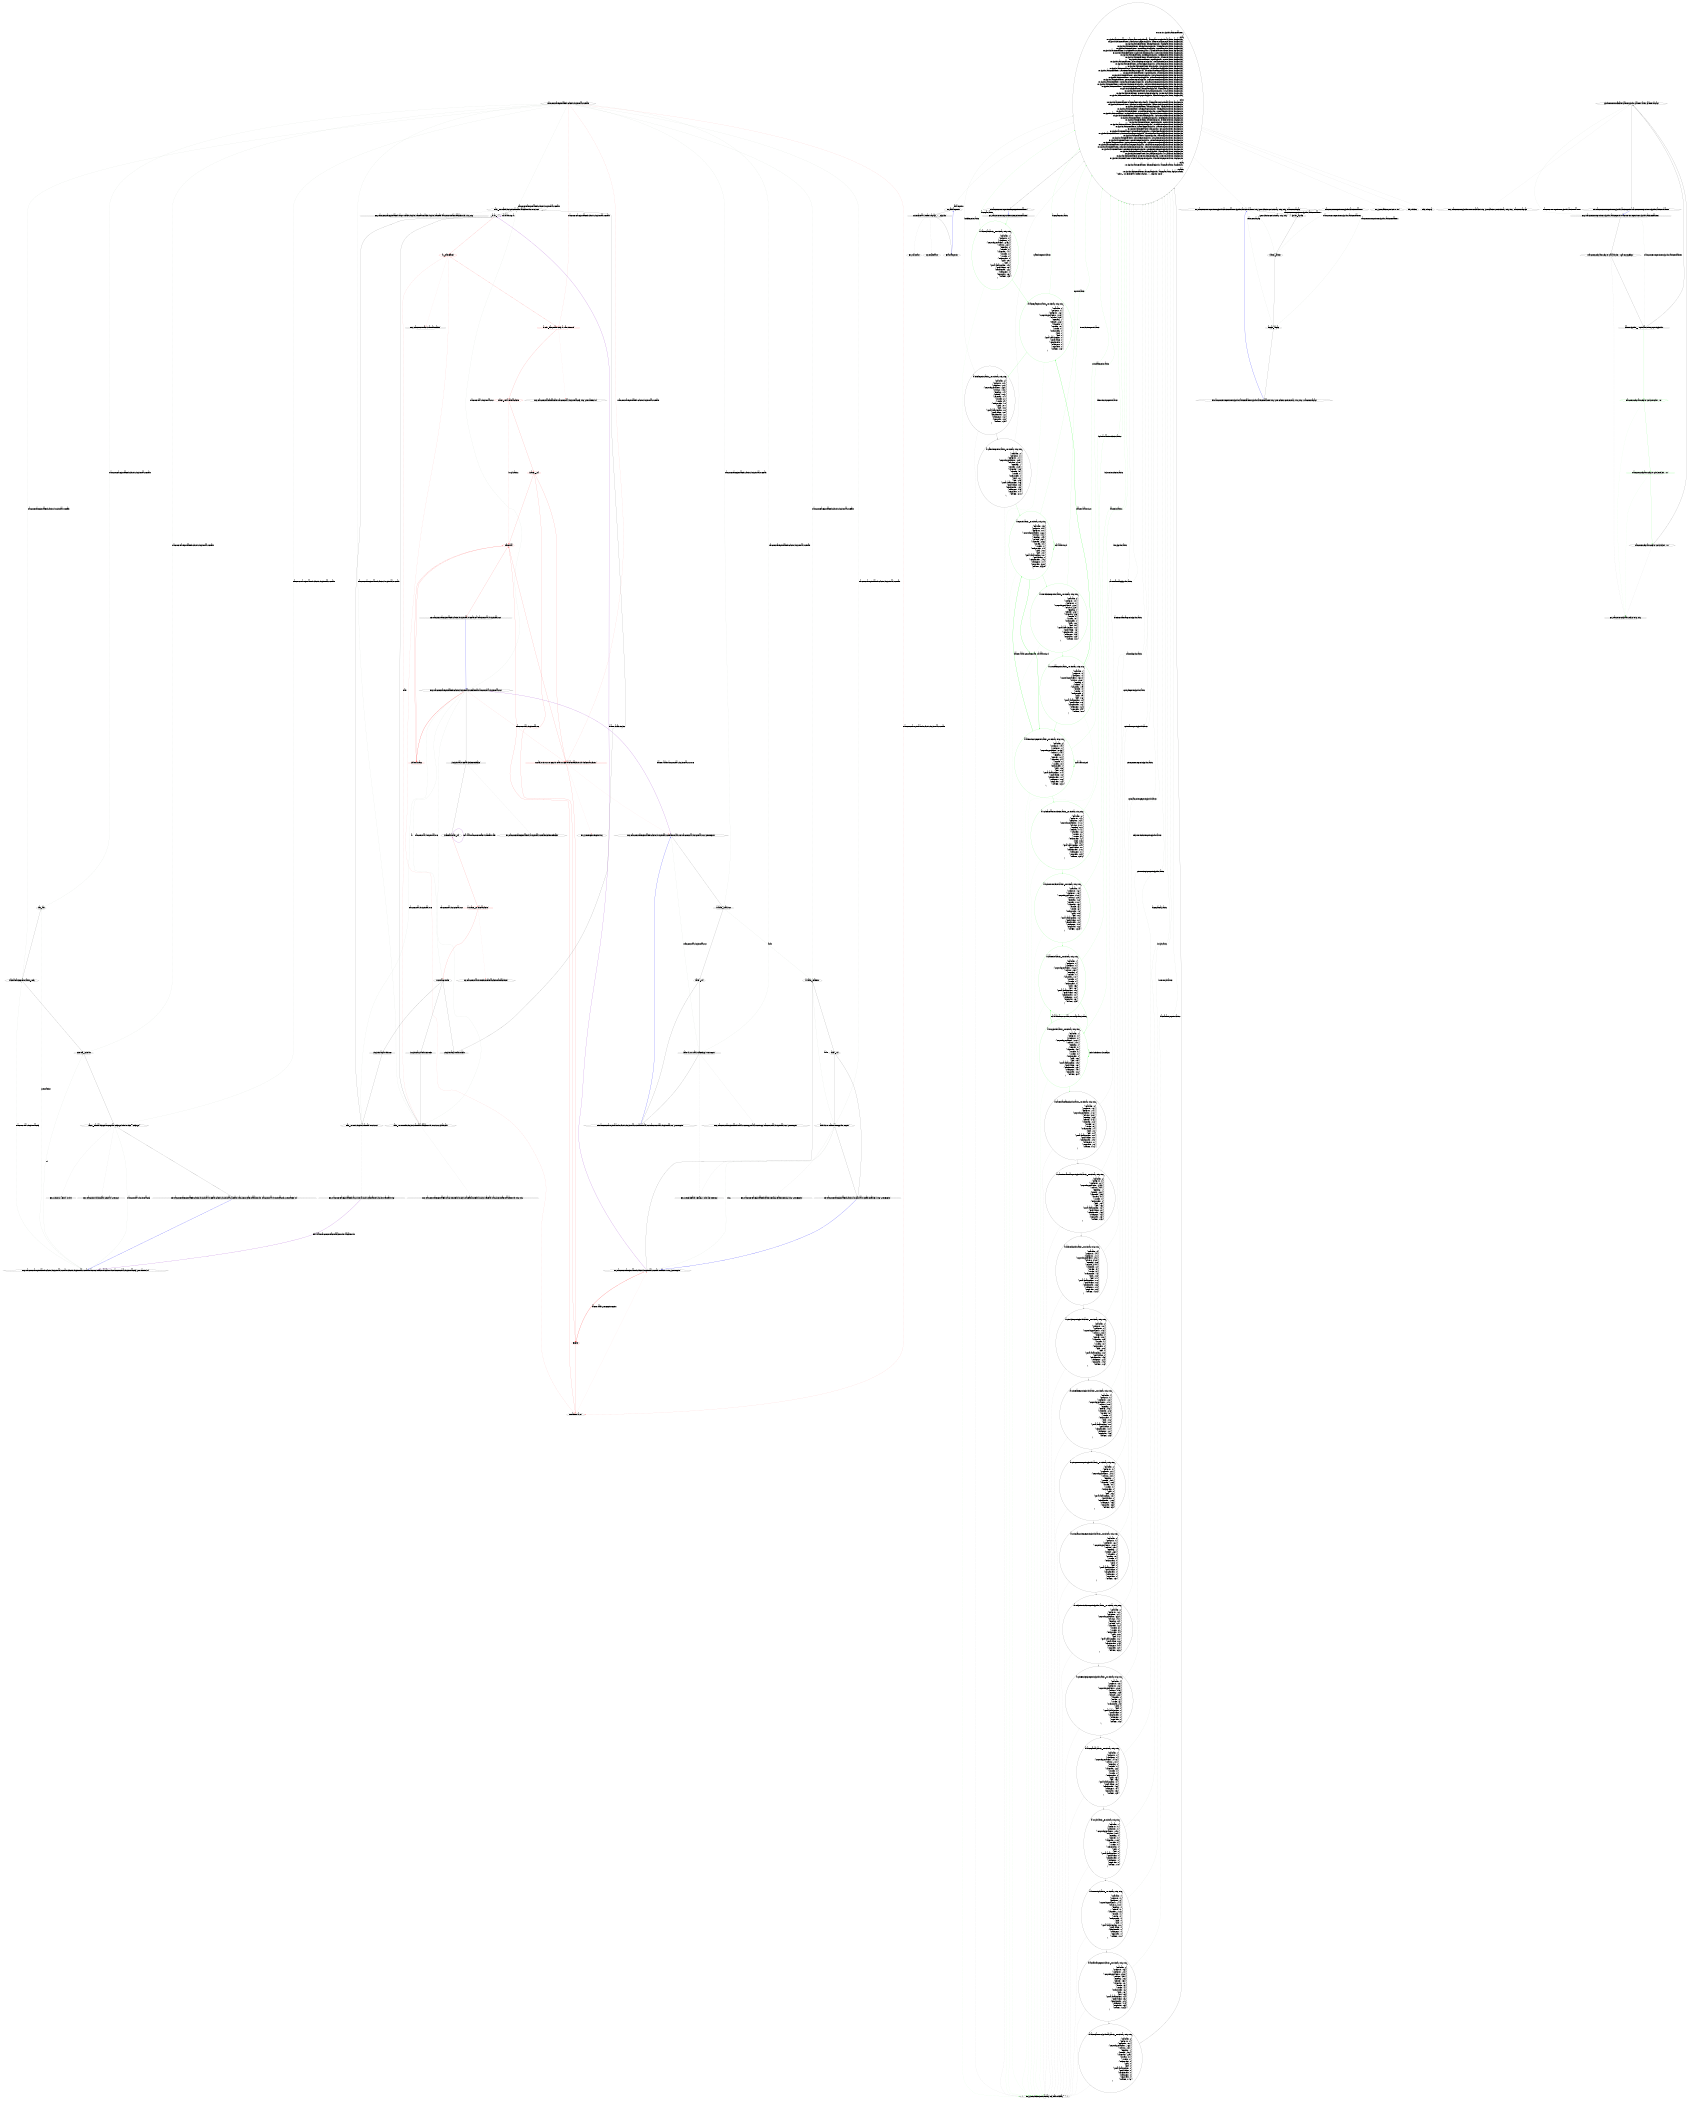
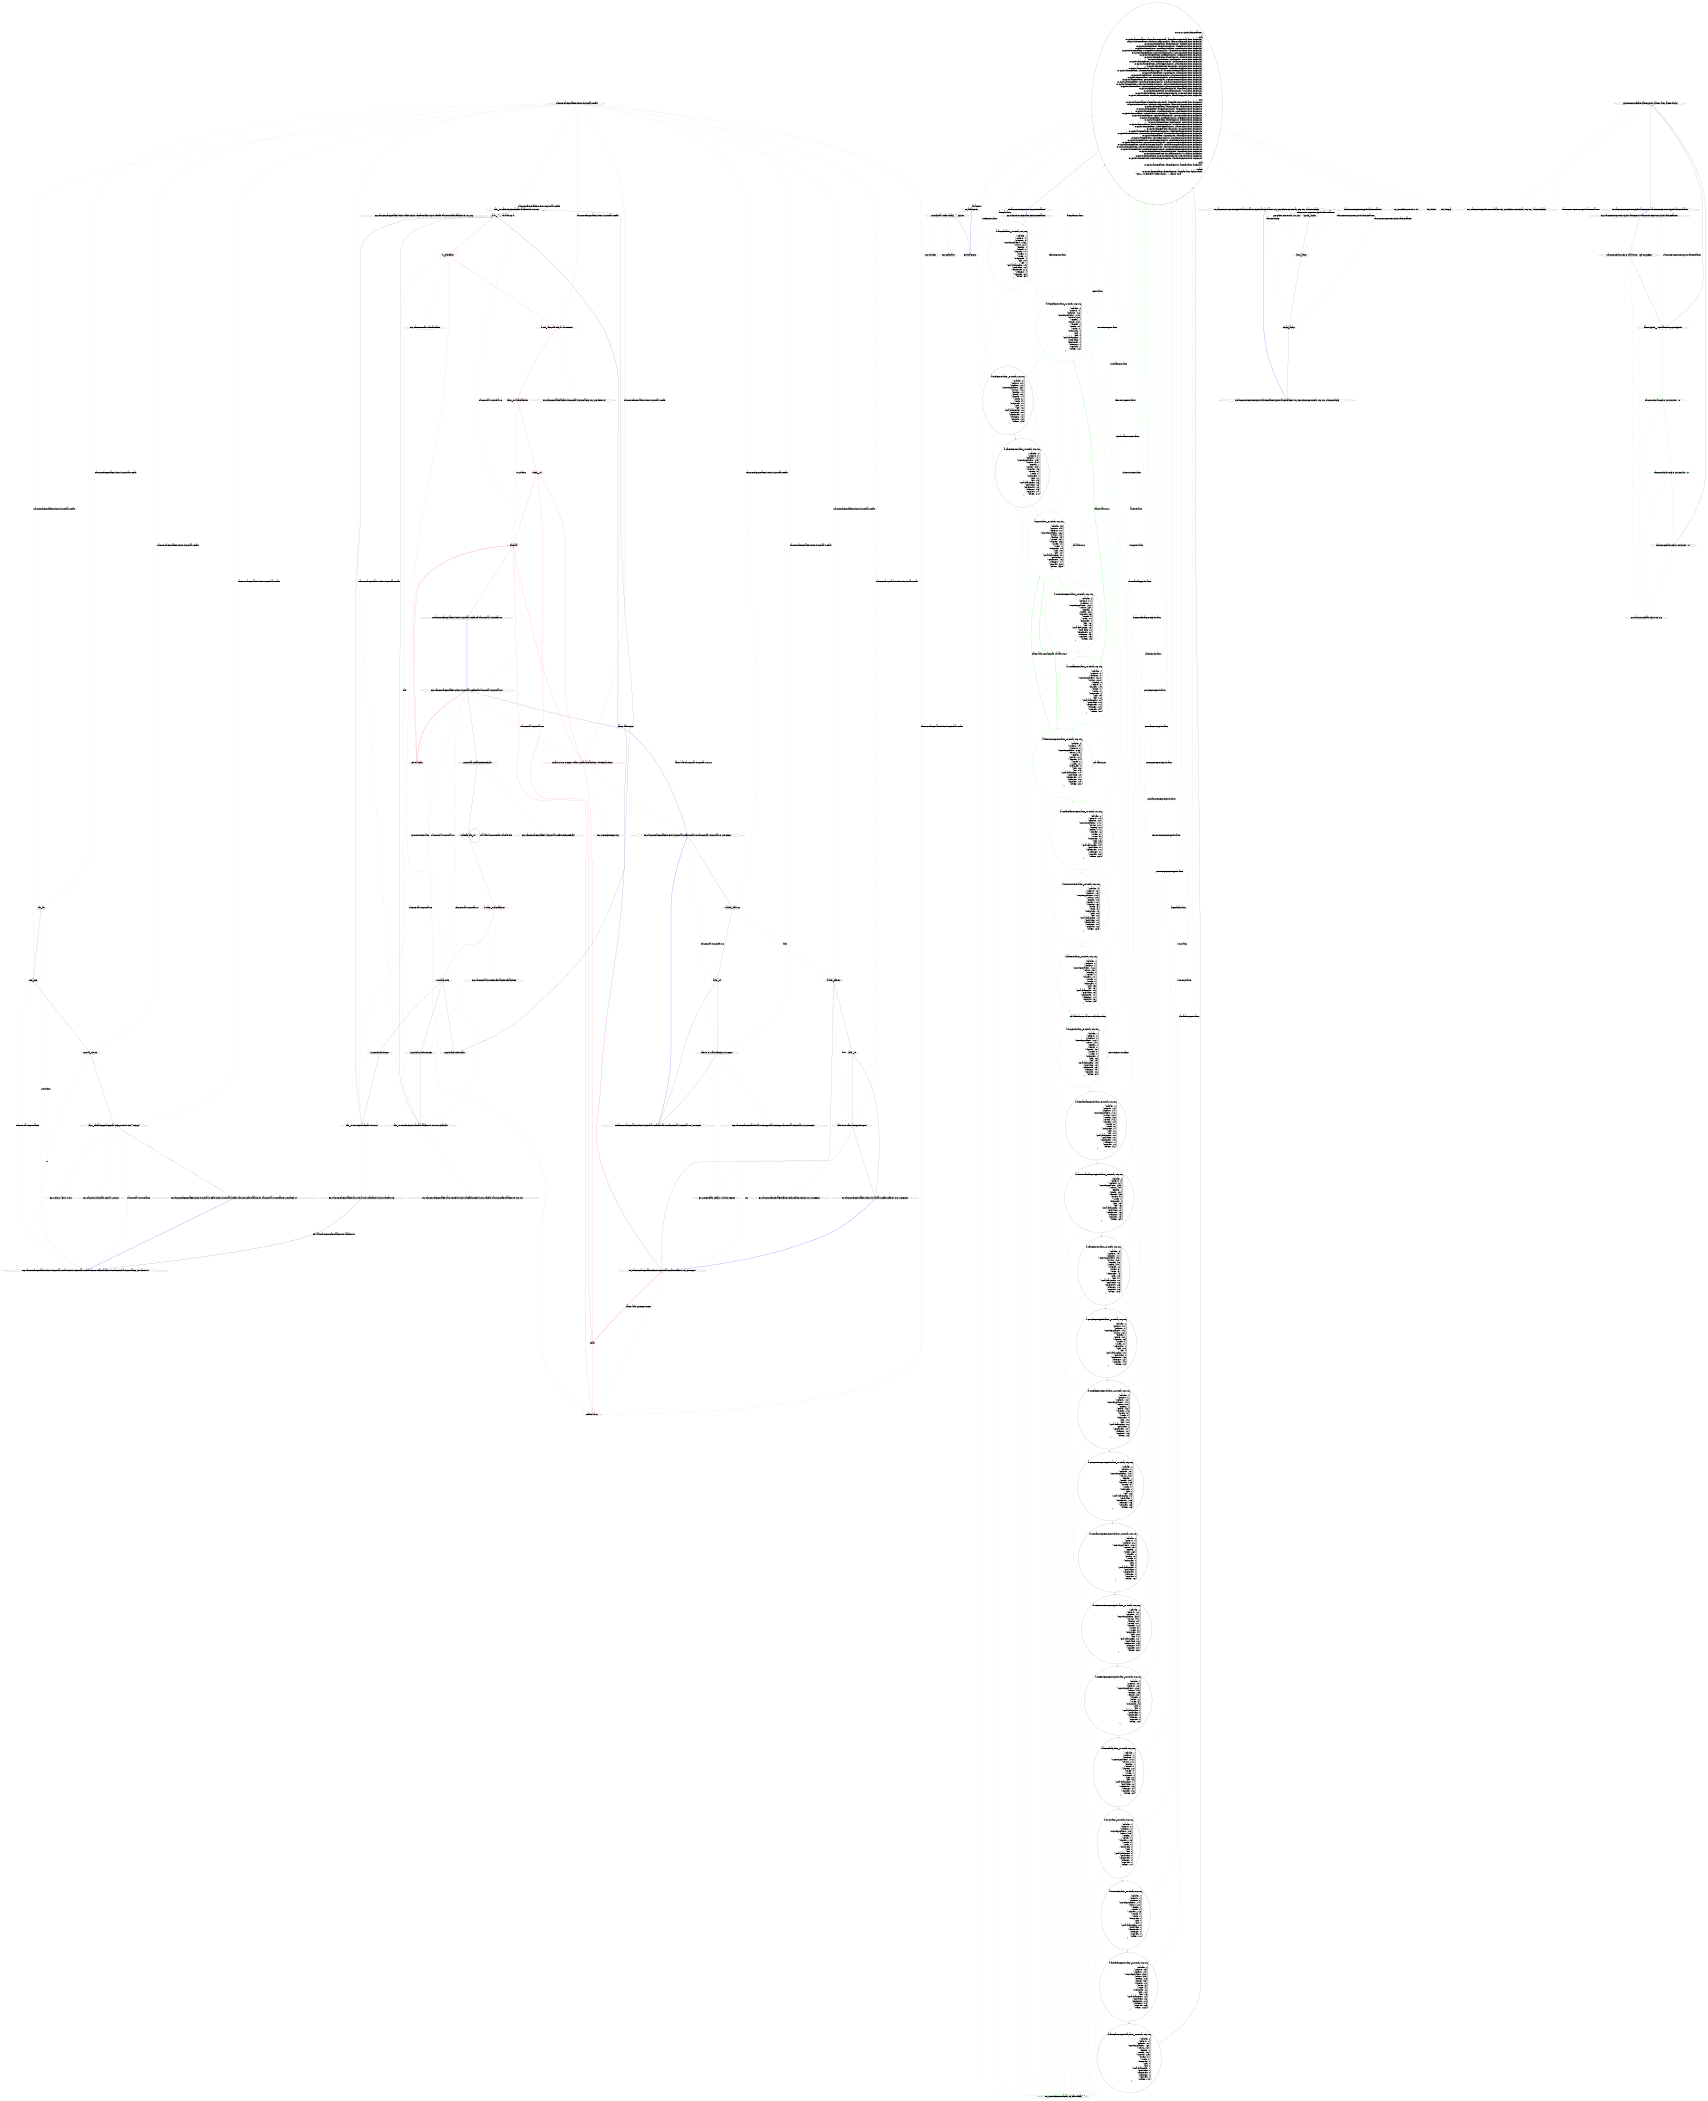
edge "raw = reader.ReadLine()" -> "OnReaderError(raw, err)": label "raw" -> "dropboxUniverseSelectionStatistics"
node "_fractionalQuantityRegressionStatistics = config": label "_fractionalQuantityRegressionStatistics = config" -> "_config = config"
